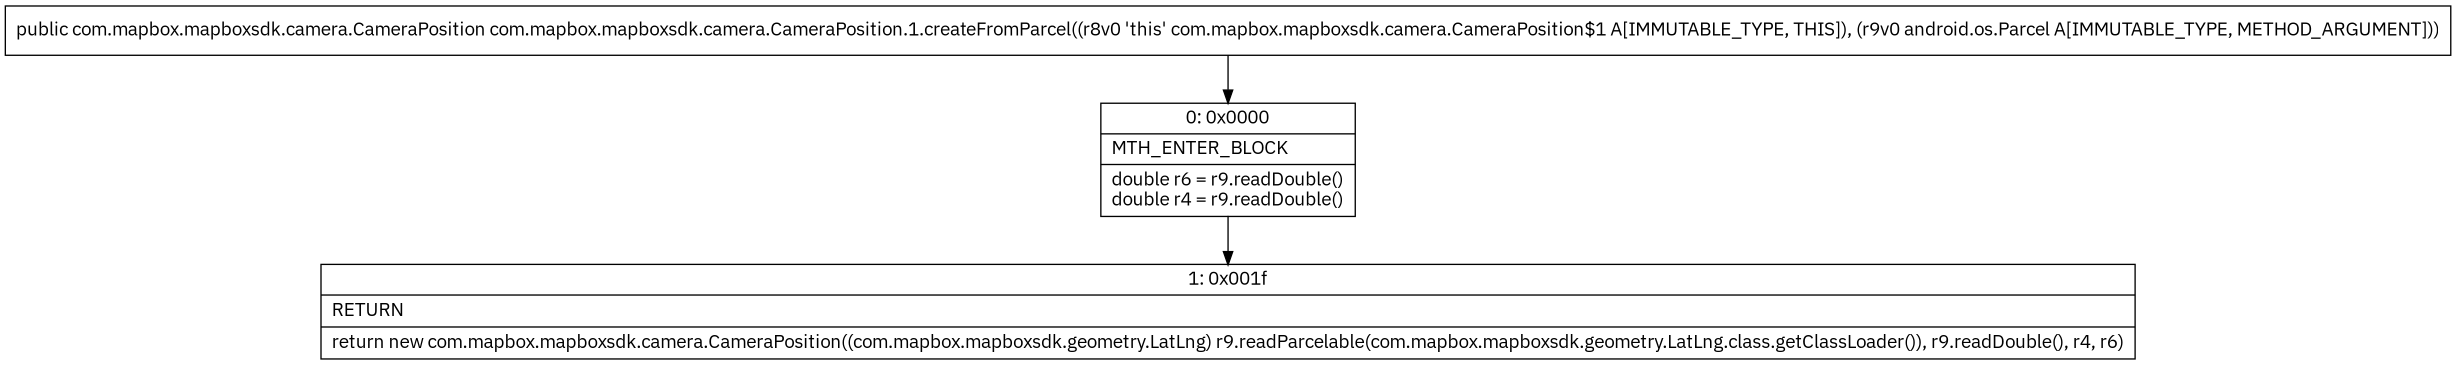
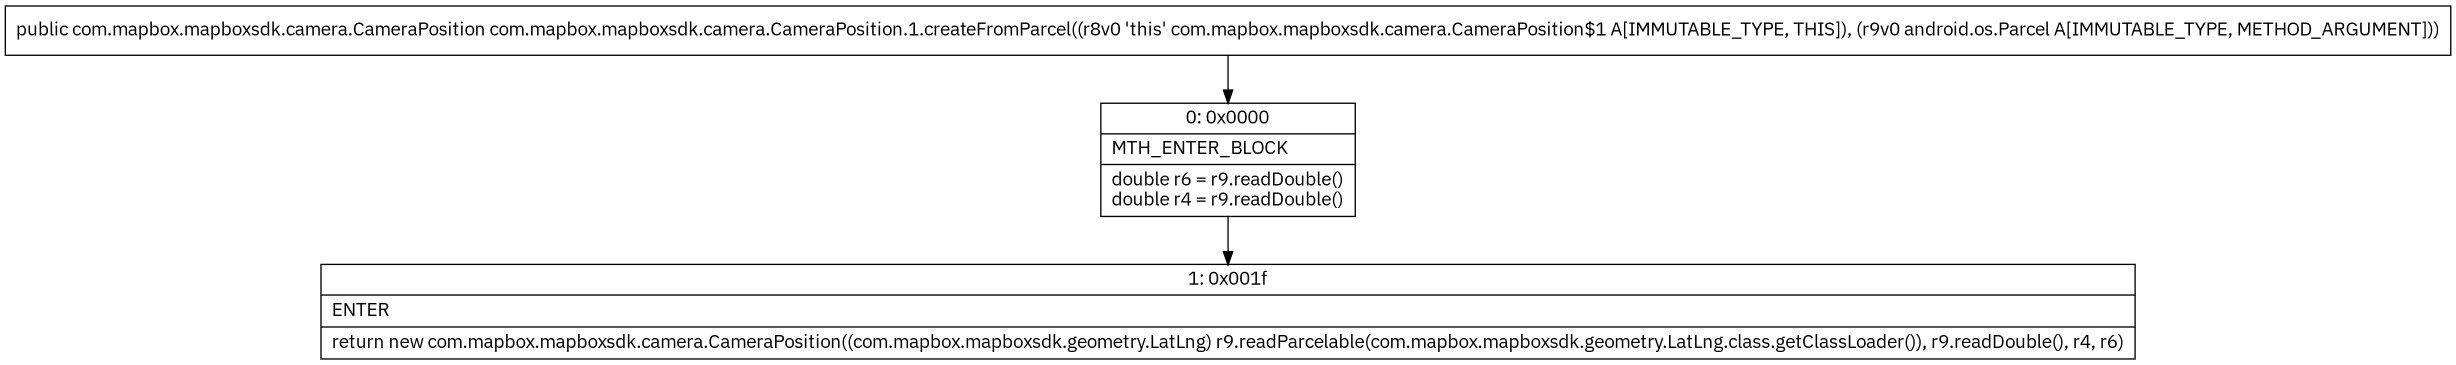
node "1: 0x001f": text "RETURN" -> "ENTER"
